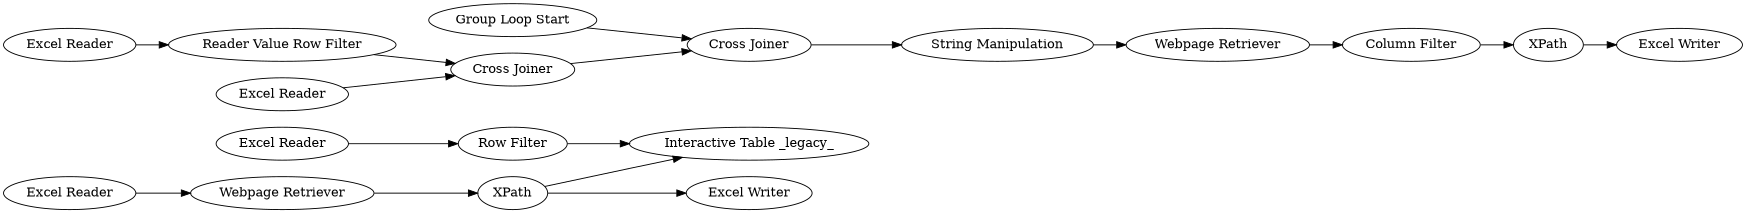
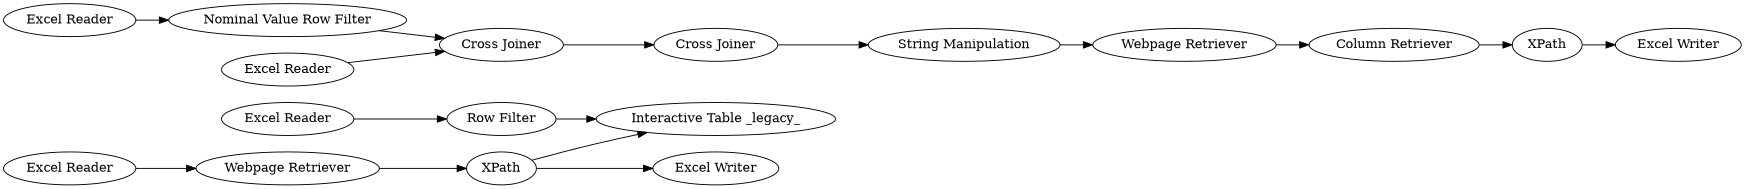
node "Group Loop Start": removed
node "Reader Value Row Filter": label "Reader Value Row Filter" -> "Nominal Value Row Filter"
node "Column Filter": label "Column Filter" -> "Column Retriever"
